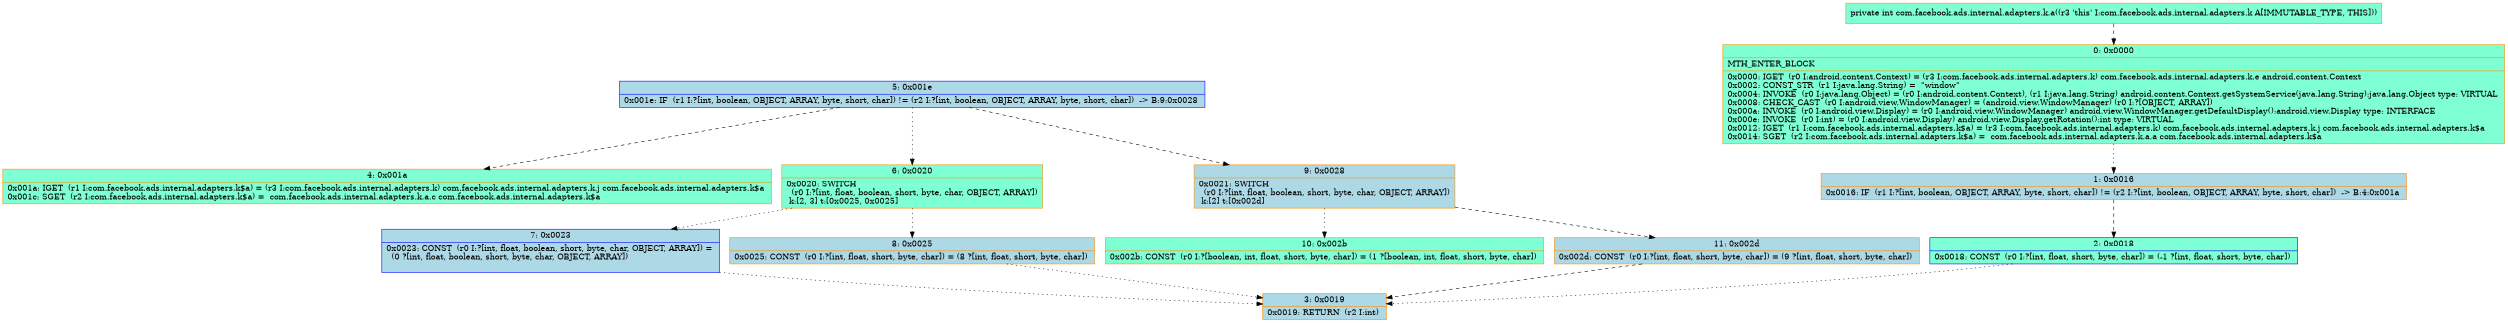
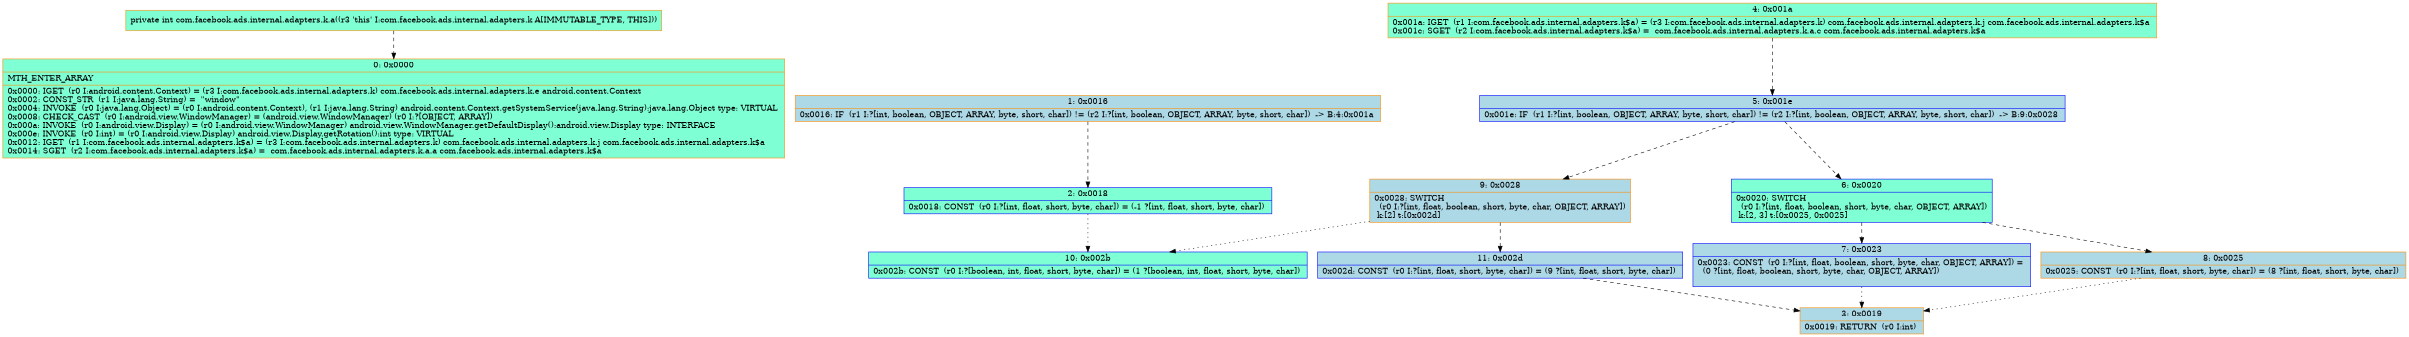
node "0: 0x0000": text "MTH_ENTER_BLOCK" -> "MTH_ENTER_ARRAY"
edge "5: 0x001e" -> "6: 0x0020": style dotted -> dashed
edge "5: 0x001e" -> "4: 0x001a": reversed
edge "0: 0x0000" -> "1: 0x0016": removed
node "9: 0x0028": text "0x0021: SWITCH" -> "0x0028: SWITCH"
node "6: 0x0020": color darkorange -> blue
edge "6: 0x0020" -> "7: 0x0023": style dotted -> dashed
edge "6: 0x0020" -> "8: 0x0025": style dotted -> dashed
node "10: 0x002b": color darkorange -> blue
node "11: 0x002d": color darkorange -> blue
edge "2: 0x0018" -> "3: 0x0019": now "2: 0x0018" -> "10: 0x002b"
node "3: 0x0019": text "0x0019: RETURN  (r2 I:int)" -> "0x0019: RETURN  (r0 I:int)"
